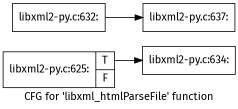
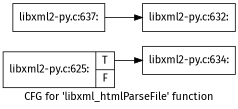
edge "libxml2-py.c:632:" -> "libxml2-py.c:637:": reversed
